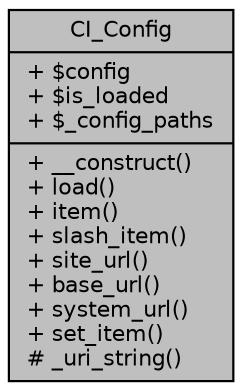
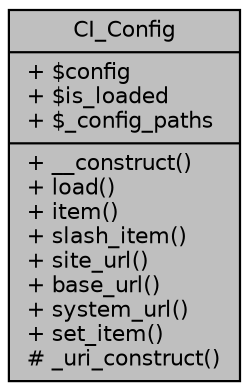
node "CI_Config": text "# _uri_string()" -> "# _uri_construct()"
